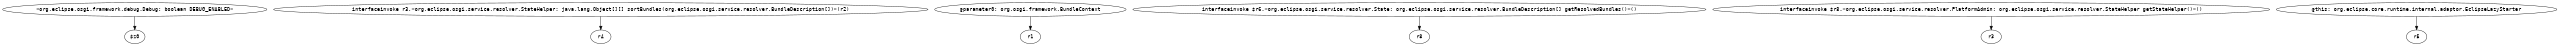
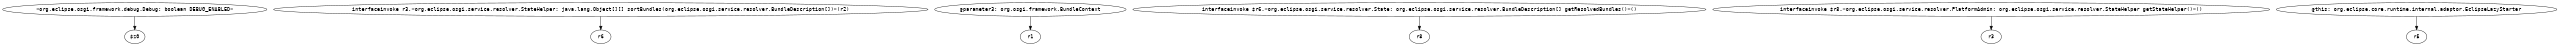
node "@parameter0: org.osgi.framework.BundleContext": label "@parameter0: org.osgi.framework.BundleContext" -> "@parameter3: org.osgi.framework.BundleContext"
node "r4": label "r4" -> "r6"
